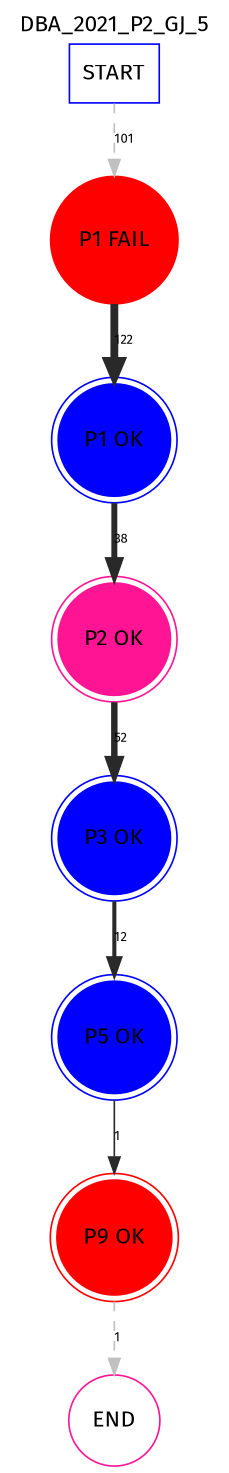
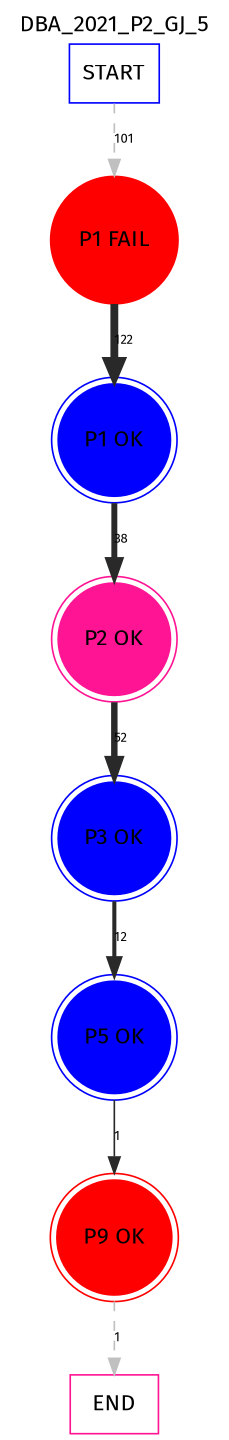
node "END": shape circle -> box
